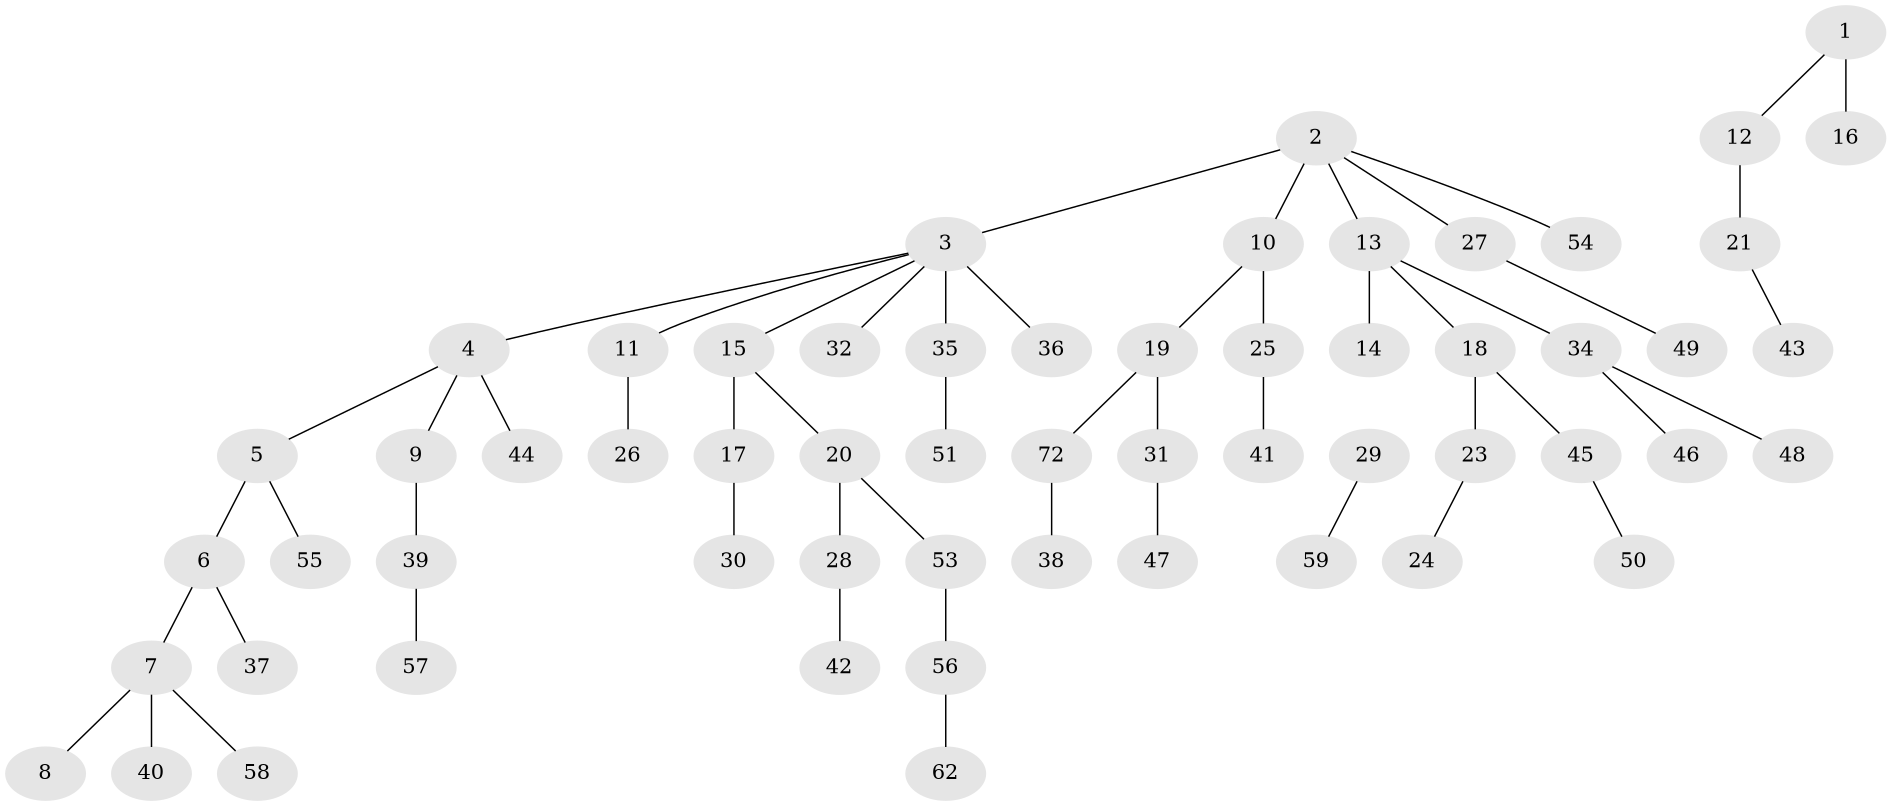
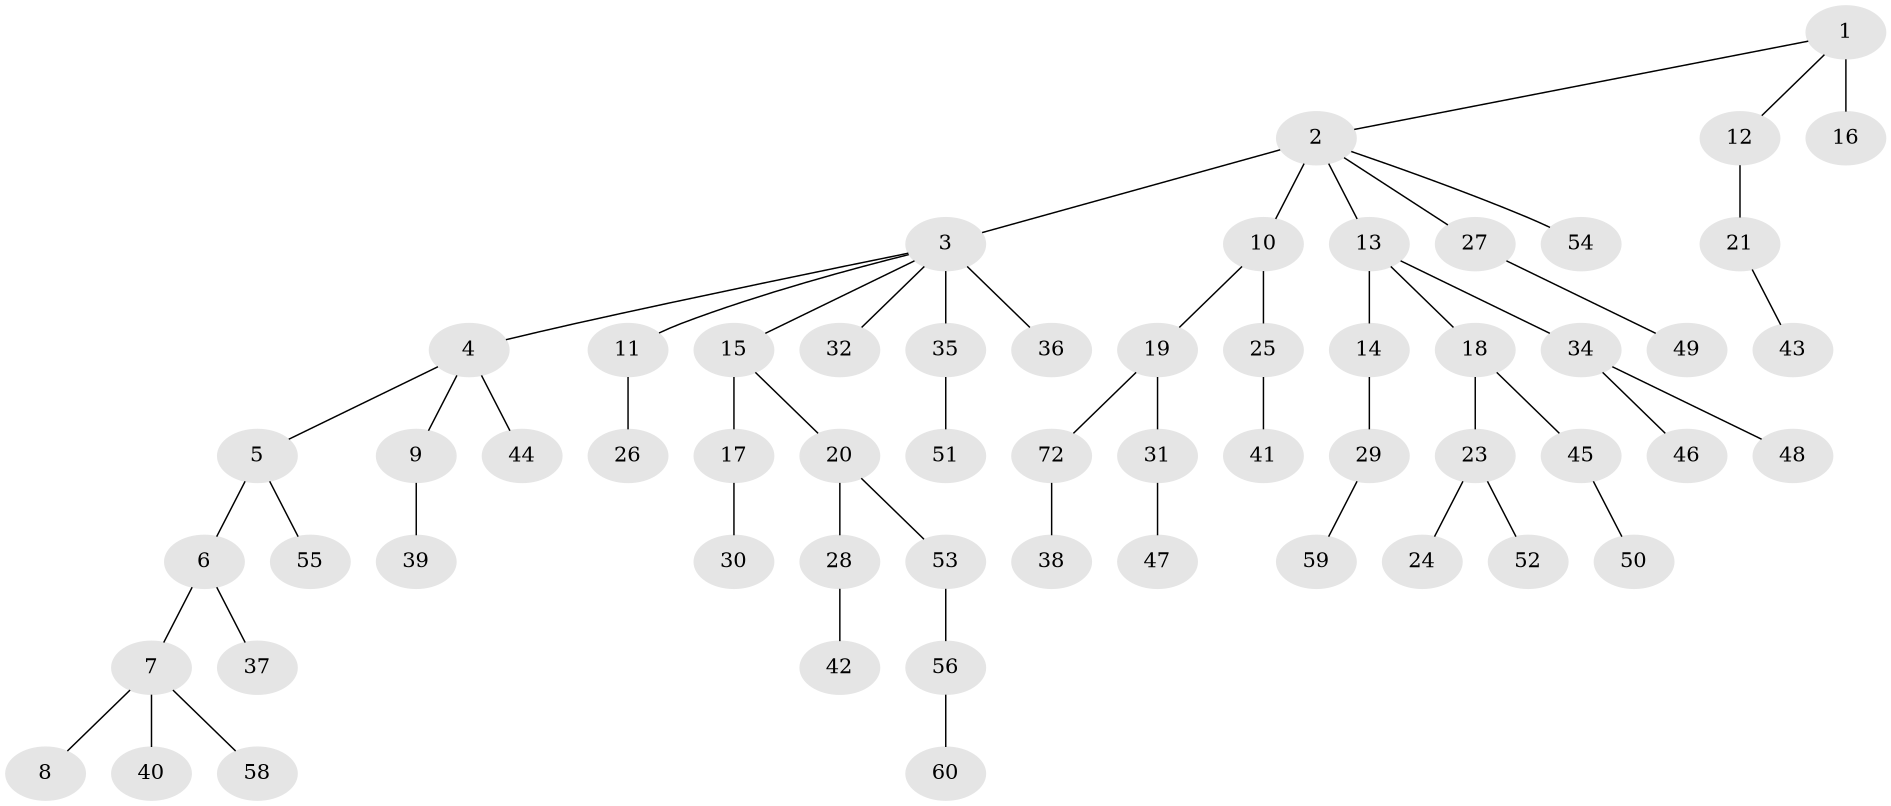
edge "1" -- "2": added
edge "14" -- "29": added
node "52": added
node "57": removed
node "62": label "62" -> "60"
